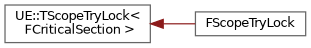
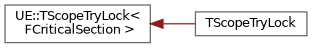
node "FScopeTryLock": label "FScopeTryLock" -> "TScopeTryLock"
